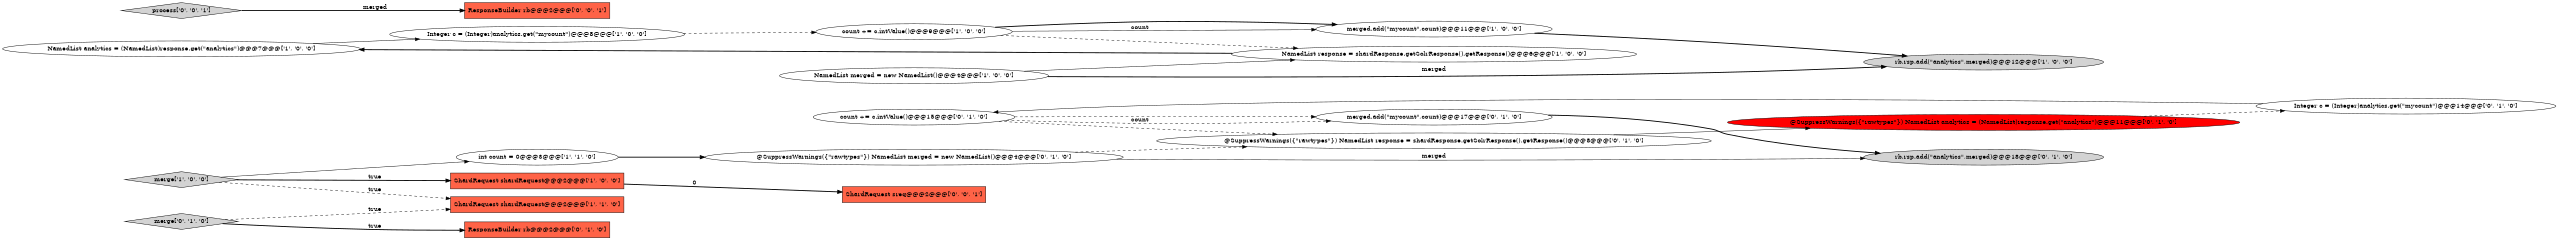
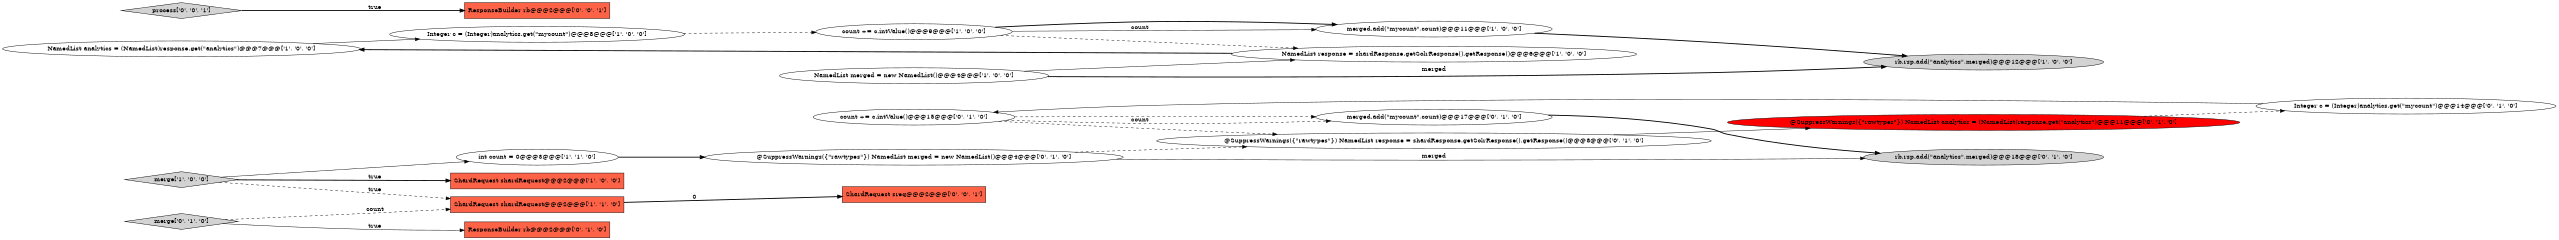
edge "process['0', '0', '1']" -> "ResponseBuilder rb@@@2@@@['0', '0', '1']": label "merged" -> "true"
edge "ShardRequest shardRequest@@@2@@@['1', '0', '0']" -> "ShardRequest sreq@@@2@@@['0', '0', '1']": now "ShardRequest shardRequest@@@2@@@['1', '1', '0']" -> "ShardRequest sreq@@@2@@@['0', '0', '1']"
edge "merge['0', '1', '0']" -> "ShardRequest shardRequest@@@2@@@['1', '1', '0']": label "true" -> "count"
edge "merge['0', '1', '0']" -> "ResponseBuilder rb@@@2@@@['0', '1', '0']": style bold -> solid
